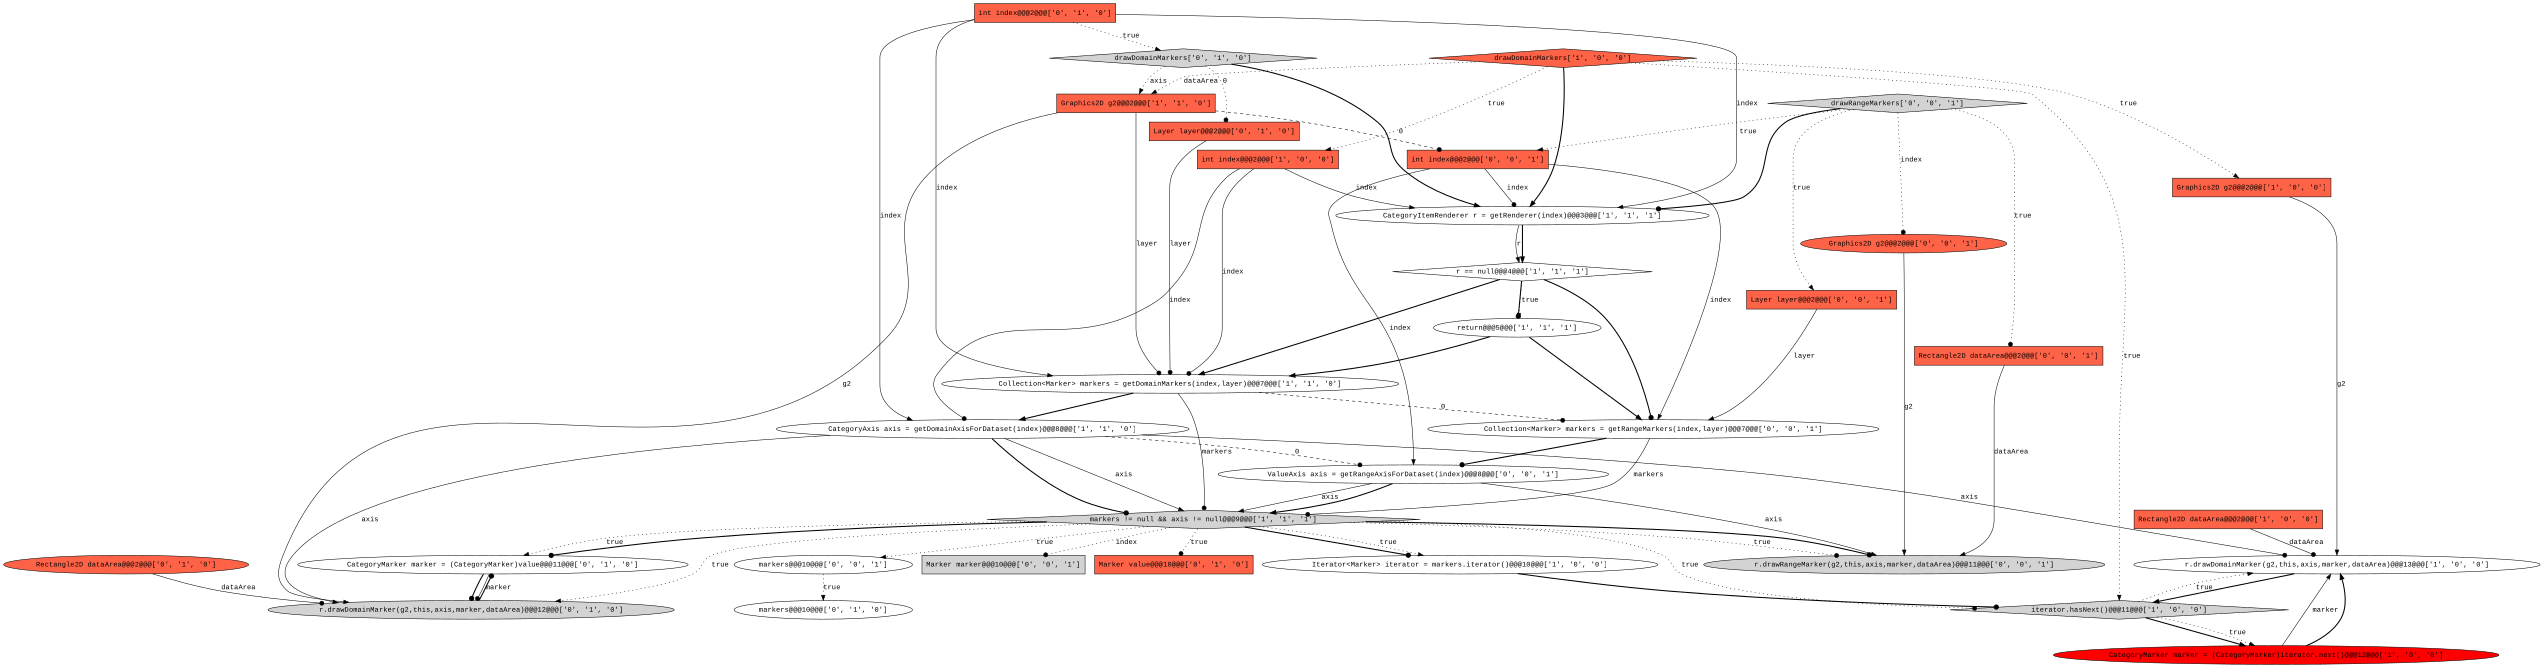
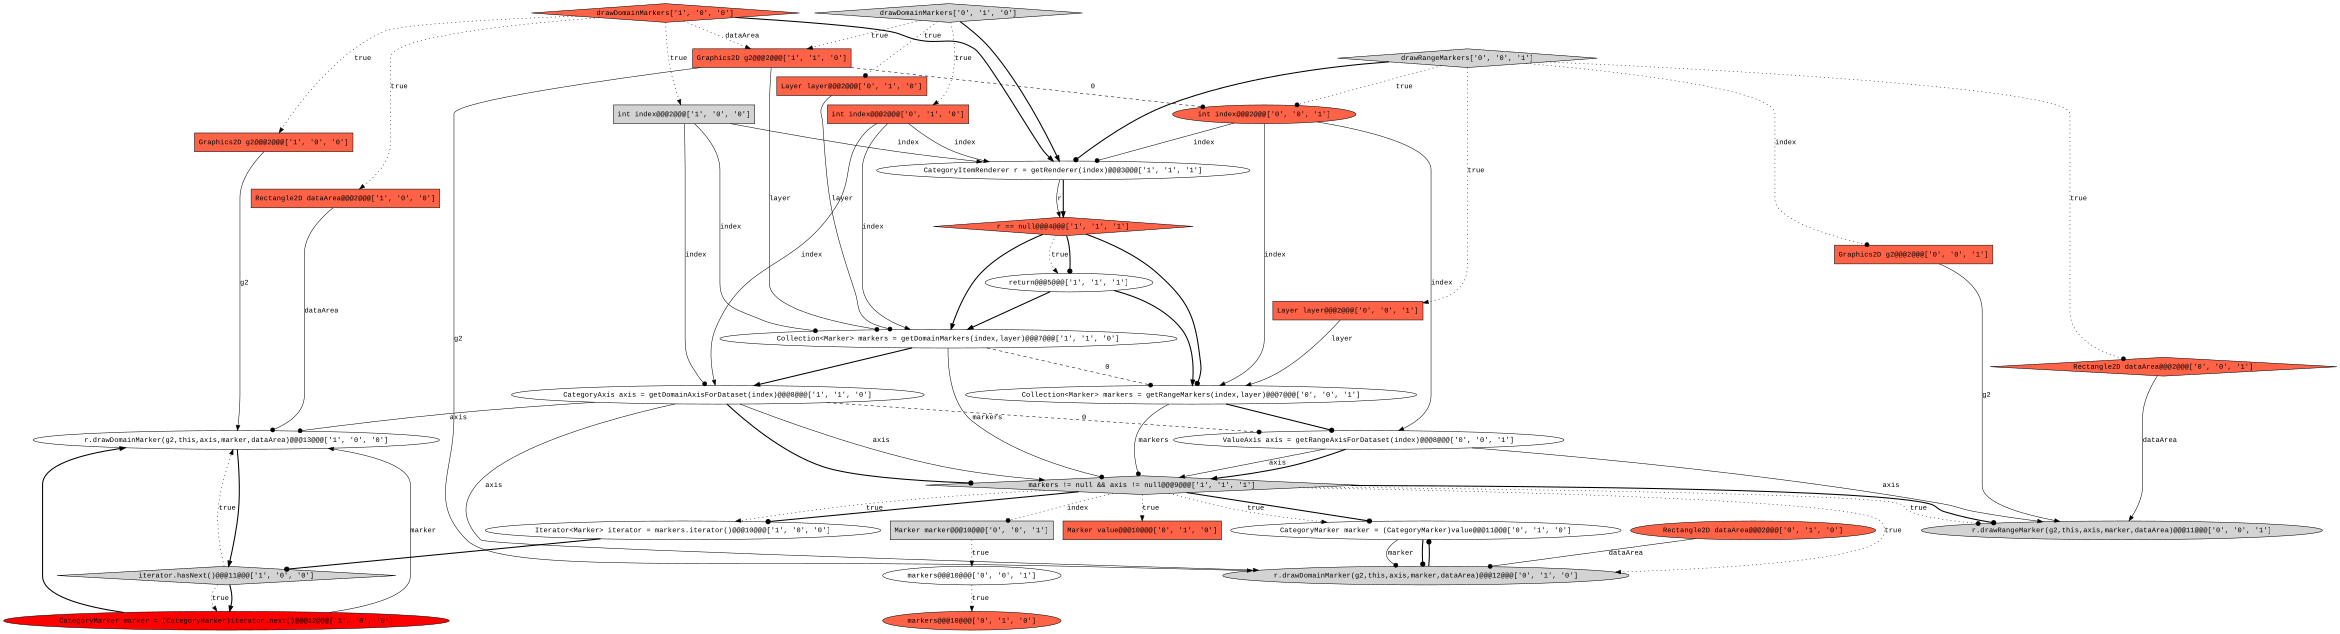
edge "int index@@@2@@@['0', '1', '0']" -> "drawDomainMarkers['0', '1', '0']": reversed
edge "drawDomainMarkers['0', '1', '0']" -> "Graphics2D g2@@@2@@@['1', '1', '0']": label "axis" -> "true"
edge "drawDomainMarkers['0', '1', '0']" -> "Layer layer@@@2@@@['0', '1', '0']": label "0" -> "true"
edge "drawRangeMarkers['0', '0', '1']" -> "int index@@@2@@@['0', '0', '1']": arrowhead normal -> dot
edge "drawDomainMarkers['1', '0', '0']" -> "iterator.hasNext()@@@11@@@['1', '0', '0']": now "drawDomainMarkers['1', '0', '0']" -> "Rectangle2D dataArea@@@2@@@['1', '0', '0']"
node "int index@@@2@@@['1', '0', '0']": fillcolor tomato -> lightgray
node "int index@@@2@@@['0', '0', '1']": shape box -> ellipse
node "Graphics2D g2@@@2@@@['0', '0', '1']": shape ellipse -> box
node "r == null@@@4@@@['1', '1', '1']": fillcolor white -> tomato
node "Rectangle2D dataArea@@@2@@@['0', '0', '1']": shape box -> diamond
edge "markers != null && axis != null@@@9@@@['1', '1', '1']" -> "Marker value@@@10@@@['0', '1', '0']": arrowhead dot -> normal
edge "markers != null && axis != null@@@9@@@['1', '1', '1']" -> "markers@@@10@@@['0', '0', '1']": now "Marker marker@@@10@@@['0', '0', '1']" -> "markers@@@10@@@['0', '0', '1']"
edge "markers != null && axis != null@@@9@@@['1', '1', '1']" -> "iterator.hasNext()@@@11@@@['1', '0', '0']": removed, label "true"
node "markers@@@10@@@['0', '1', '0']": fillcolor white -> tomato
